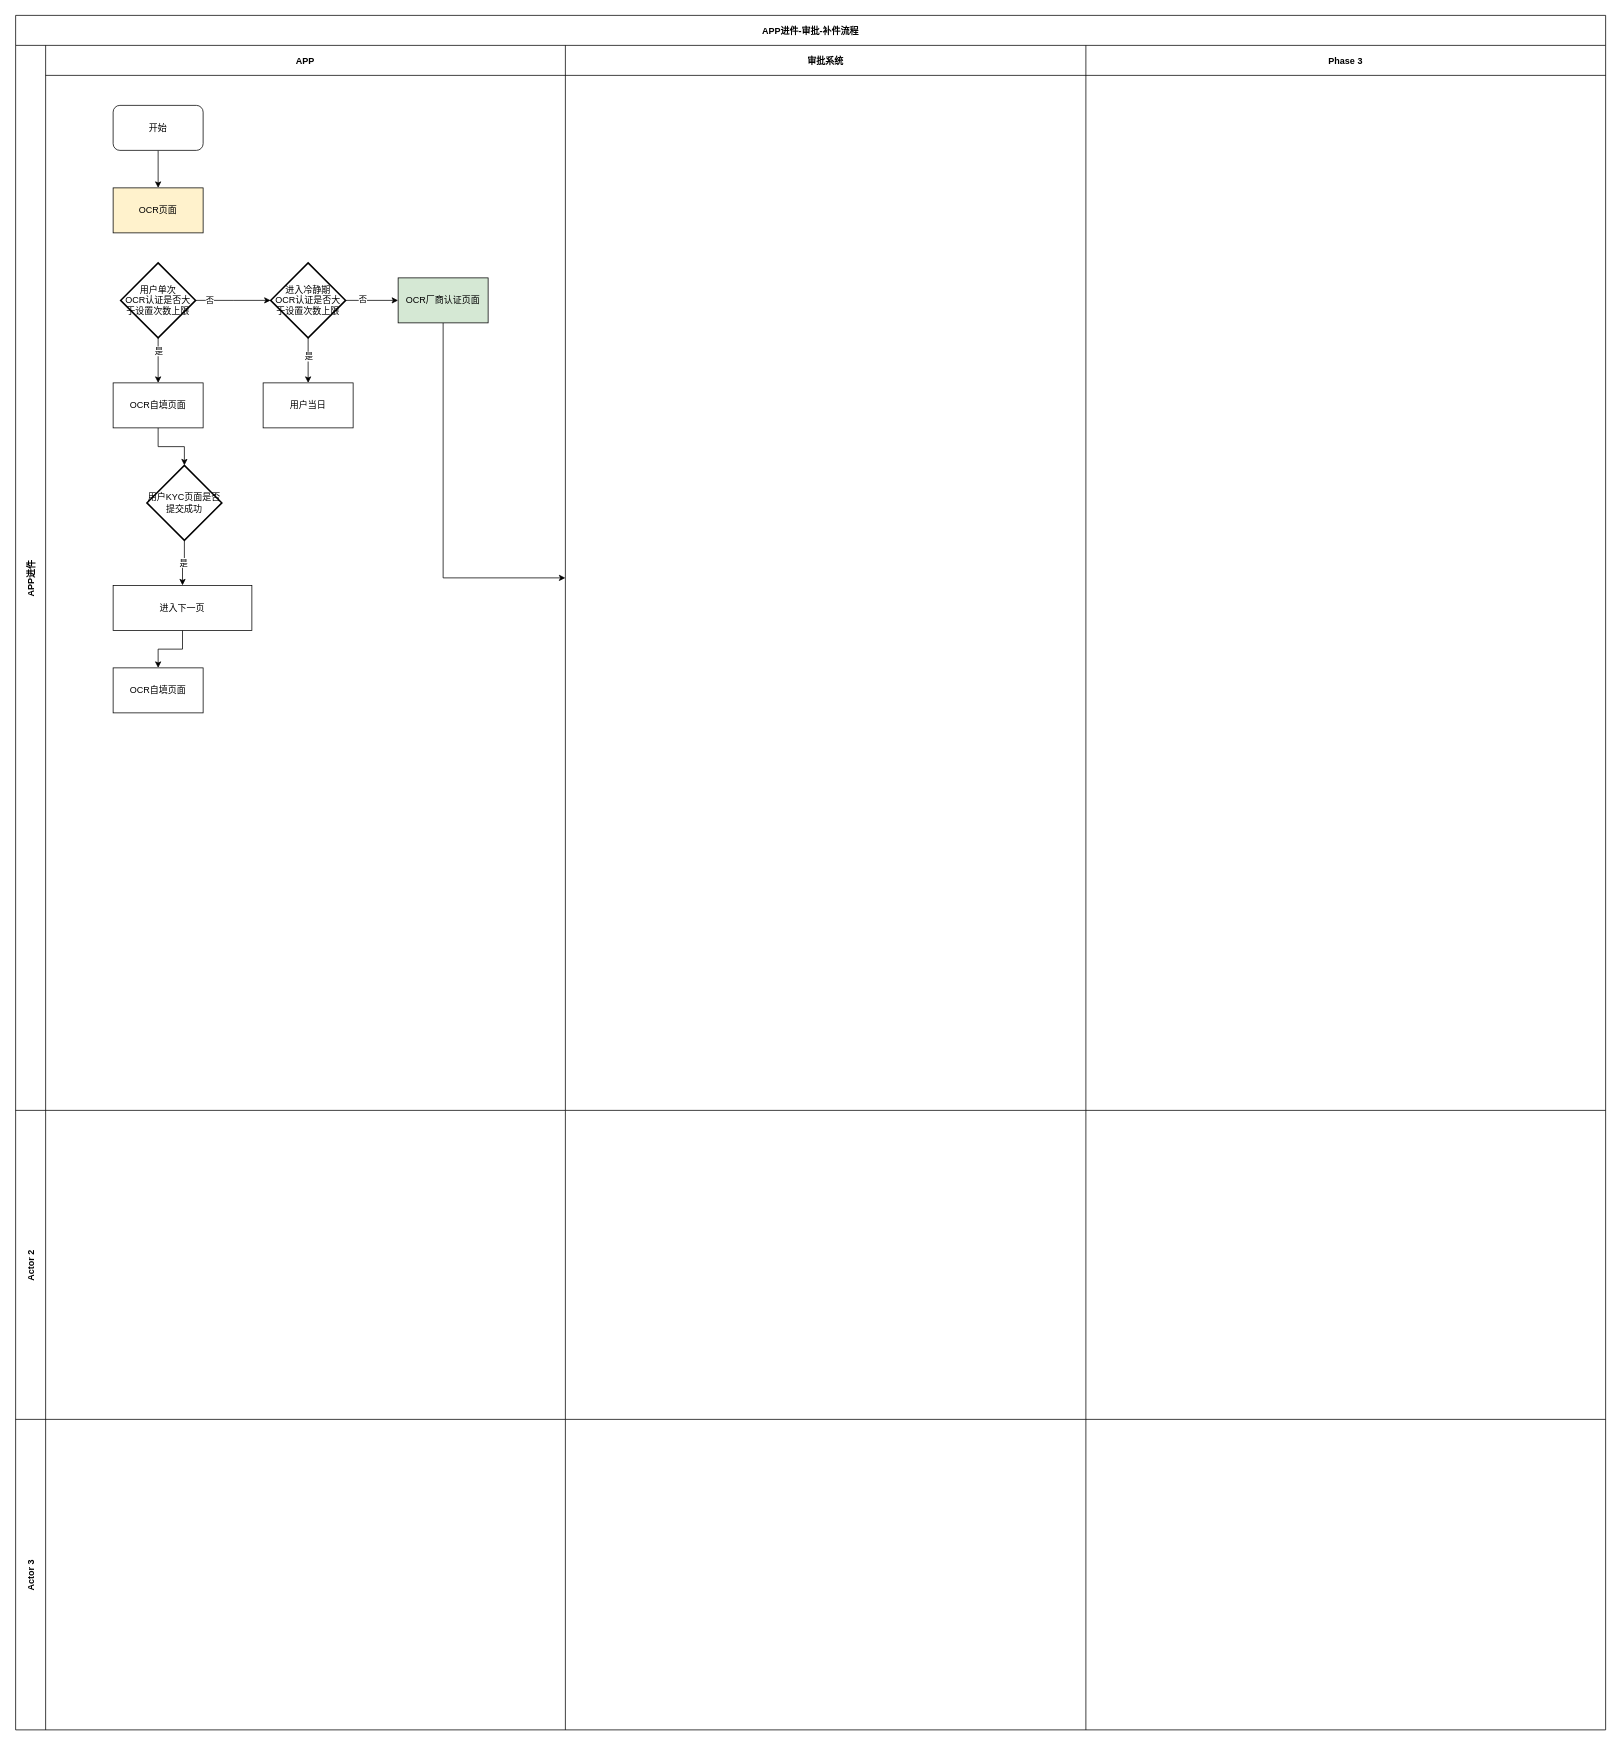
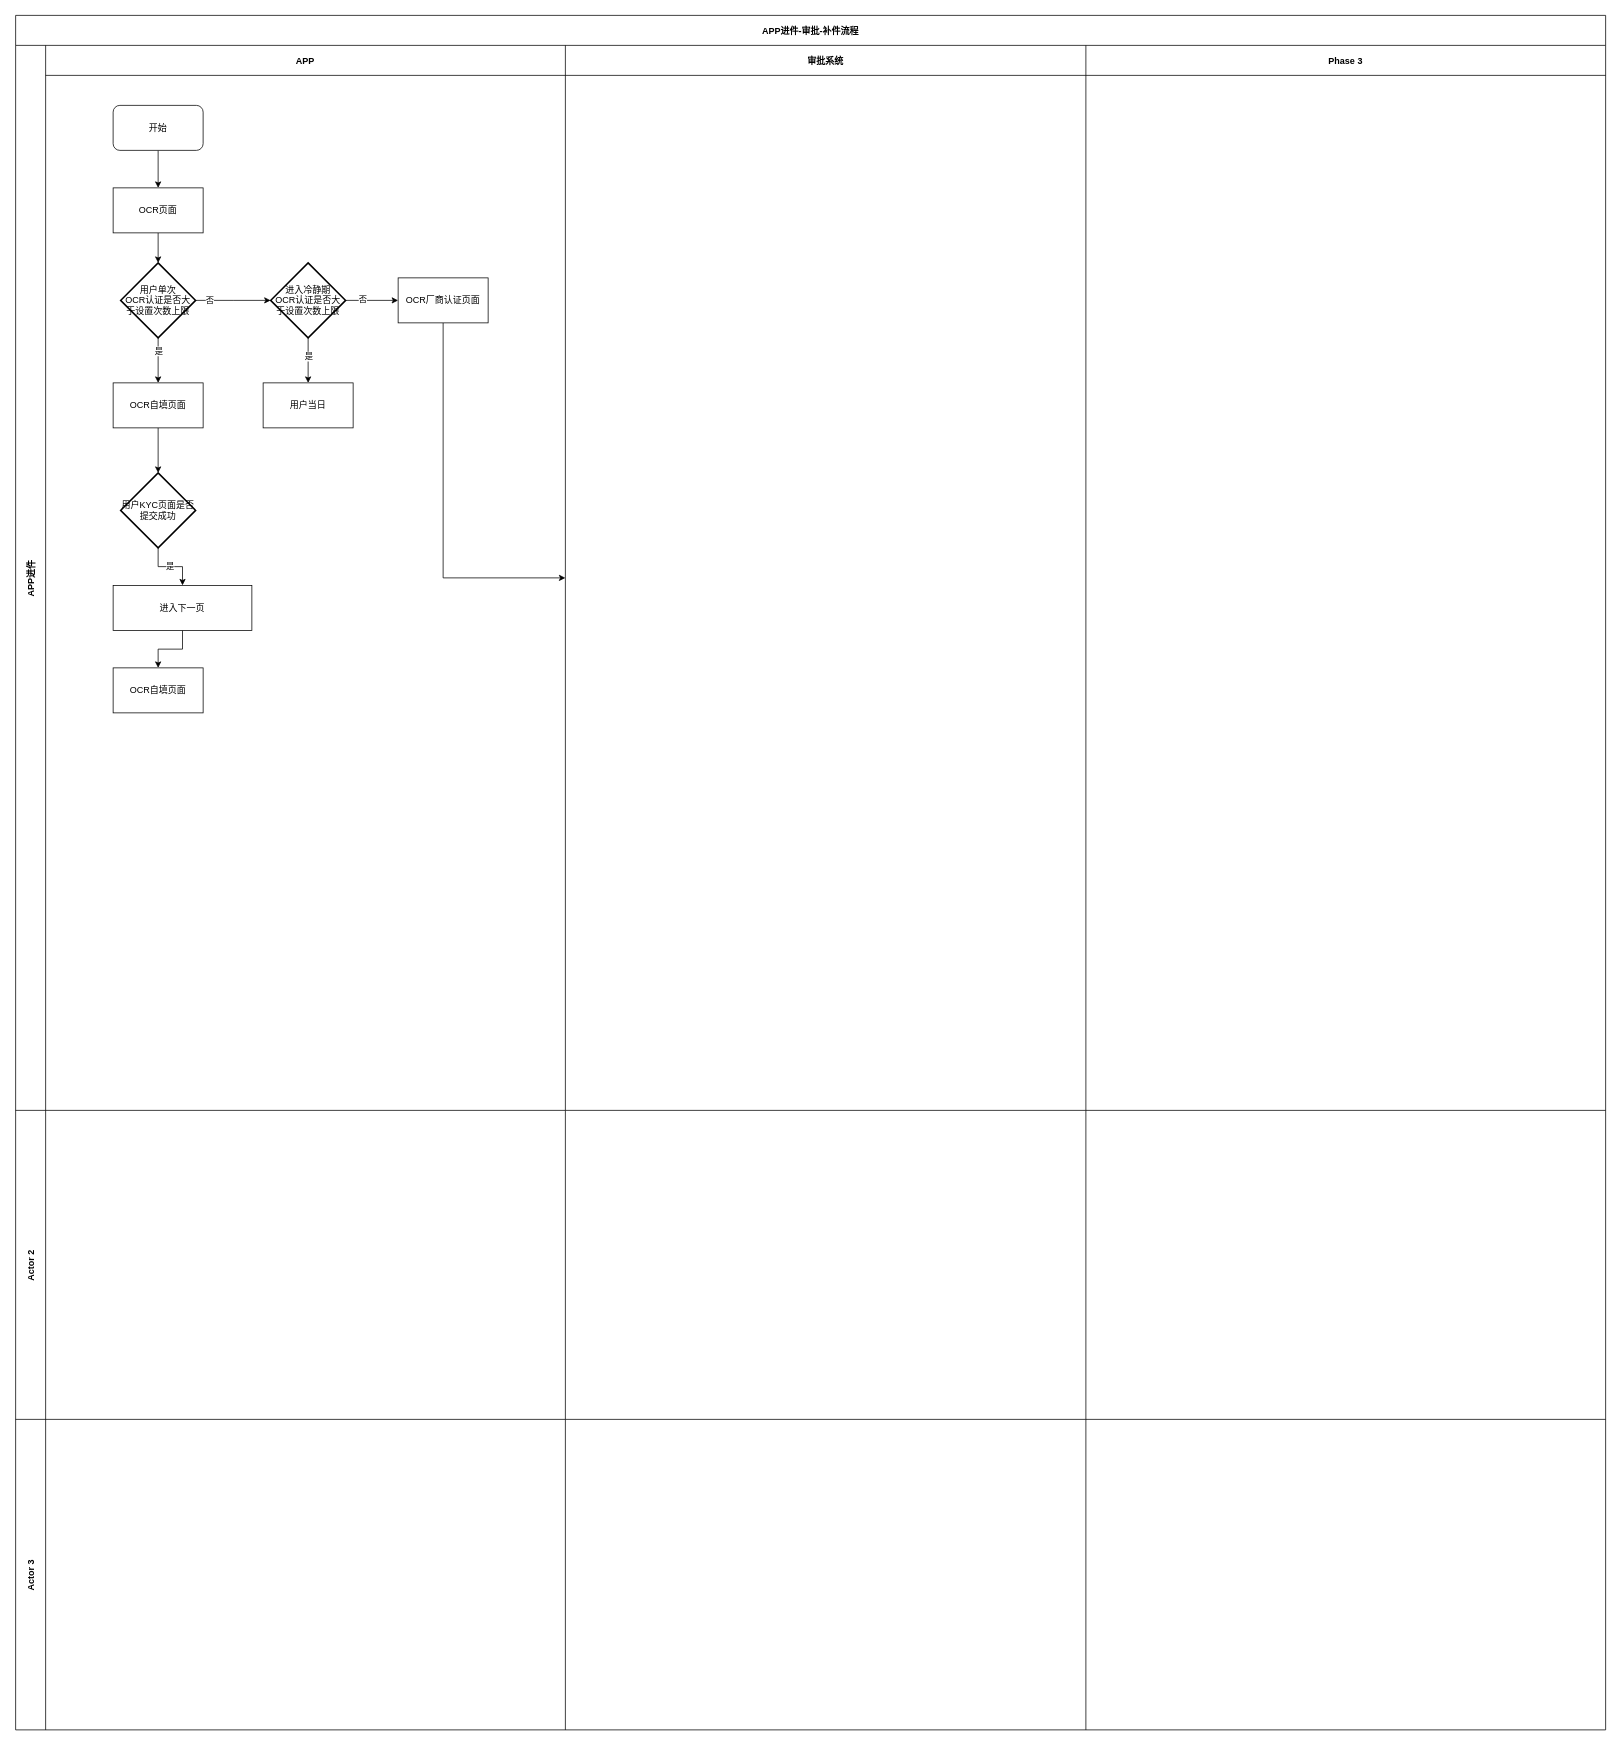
node "OCR页面": fillcolor #fff2cc -> #ffffff
edge "OCR页面" -> "用户单次 OCR认证是否大于设置次数上限": added
node "OCR厂商认证页面": fillcolor #d5e8d4 -> #ffffff
node "用户KYC页面是否提交成功": moved (184, 503) -> (158, 510)
